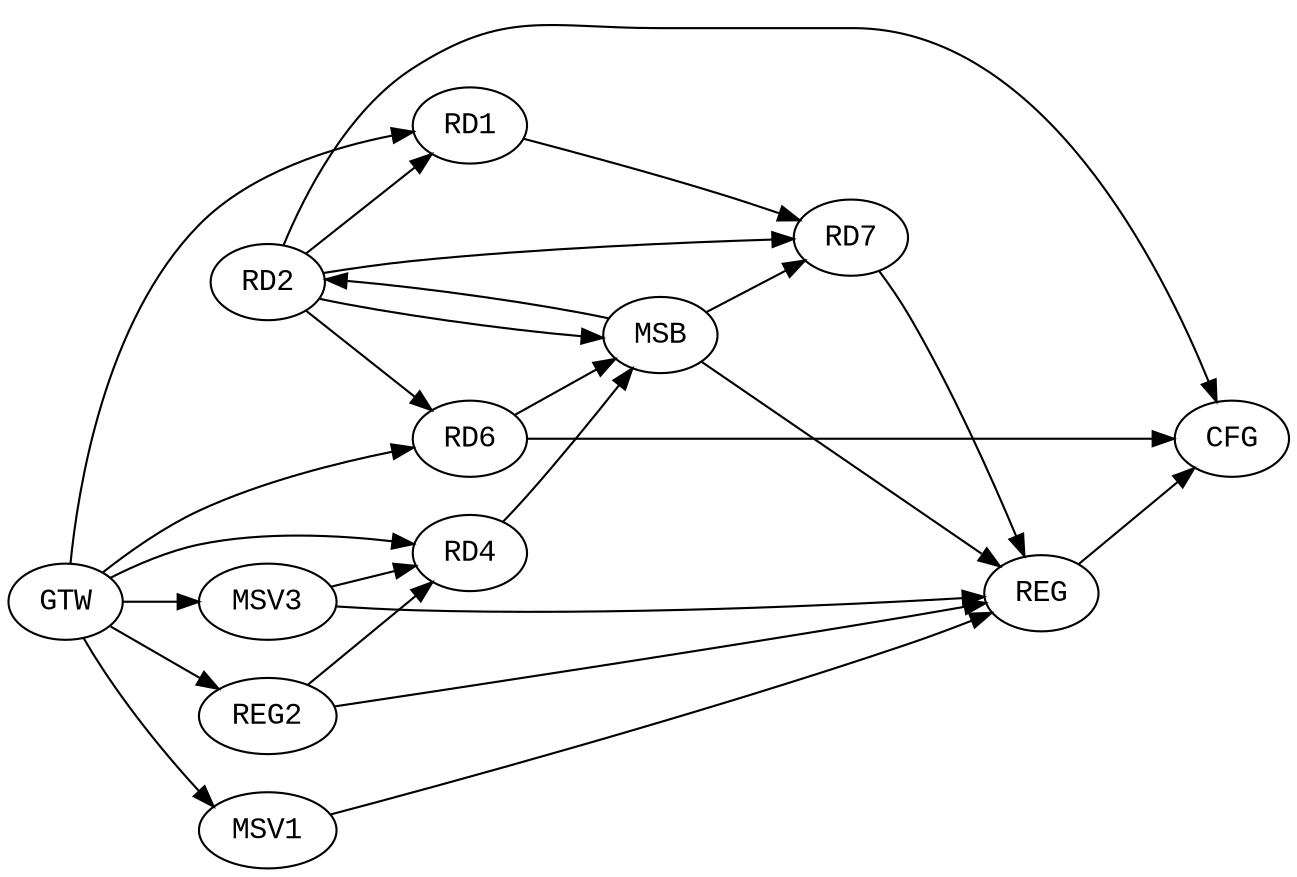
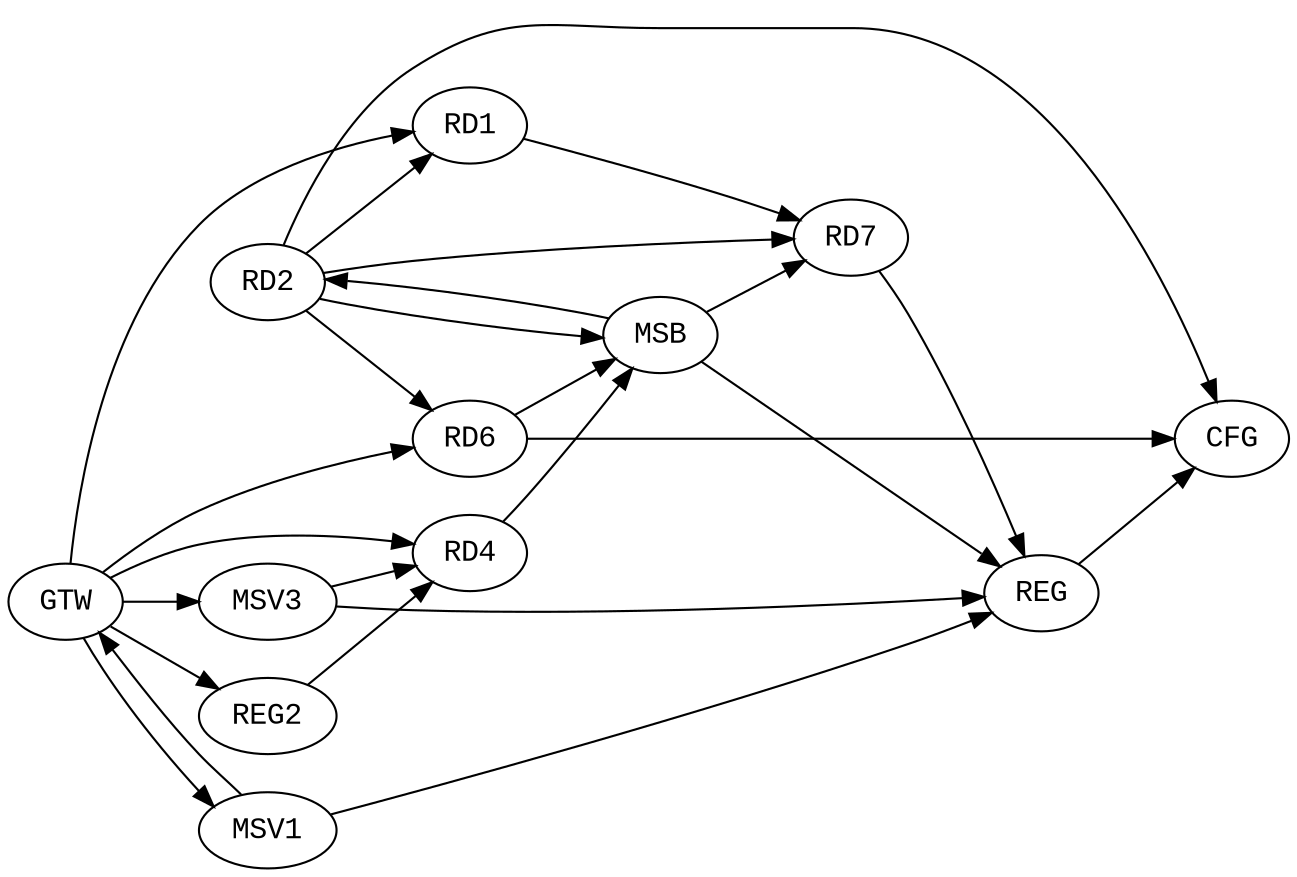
edge "REG2" -> "REG": removed
edge "MSV1" -> "GTW": added
